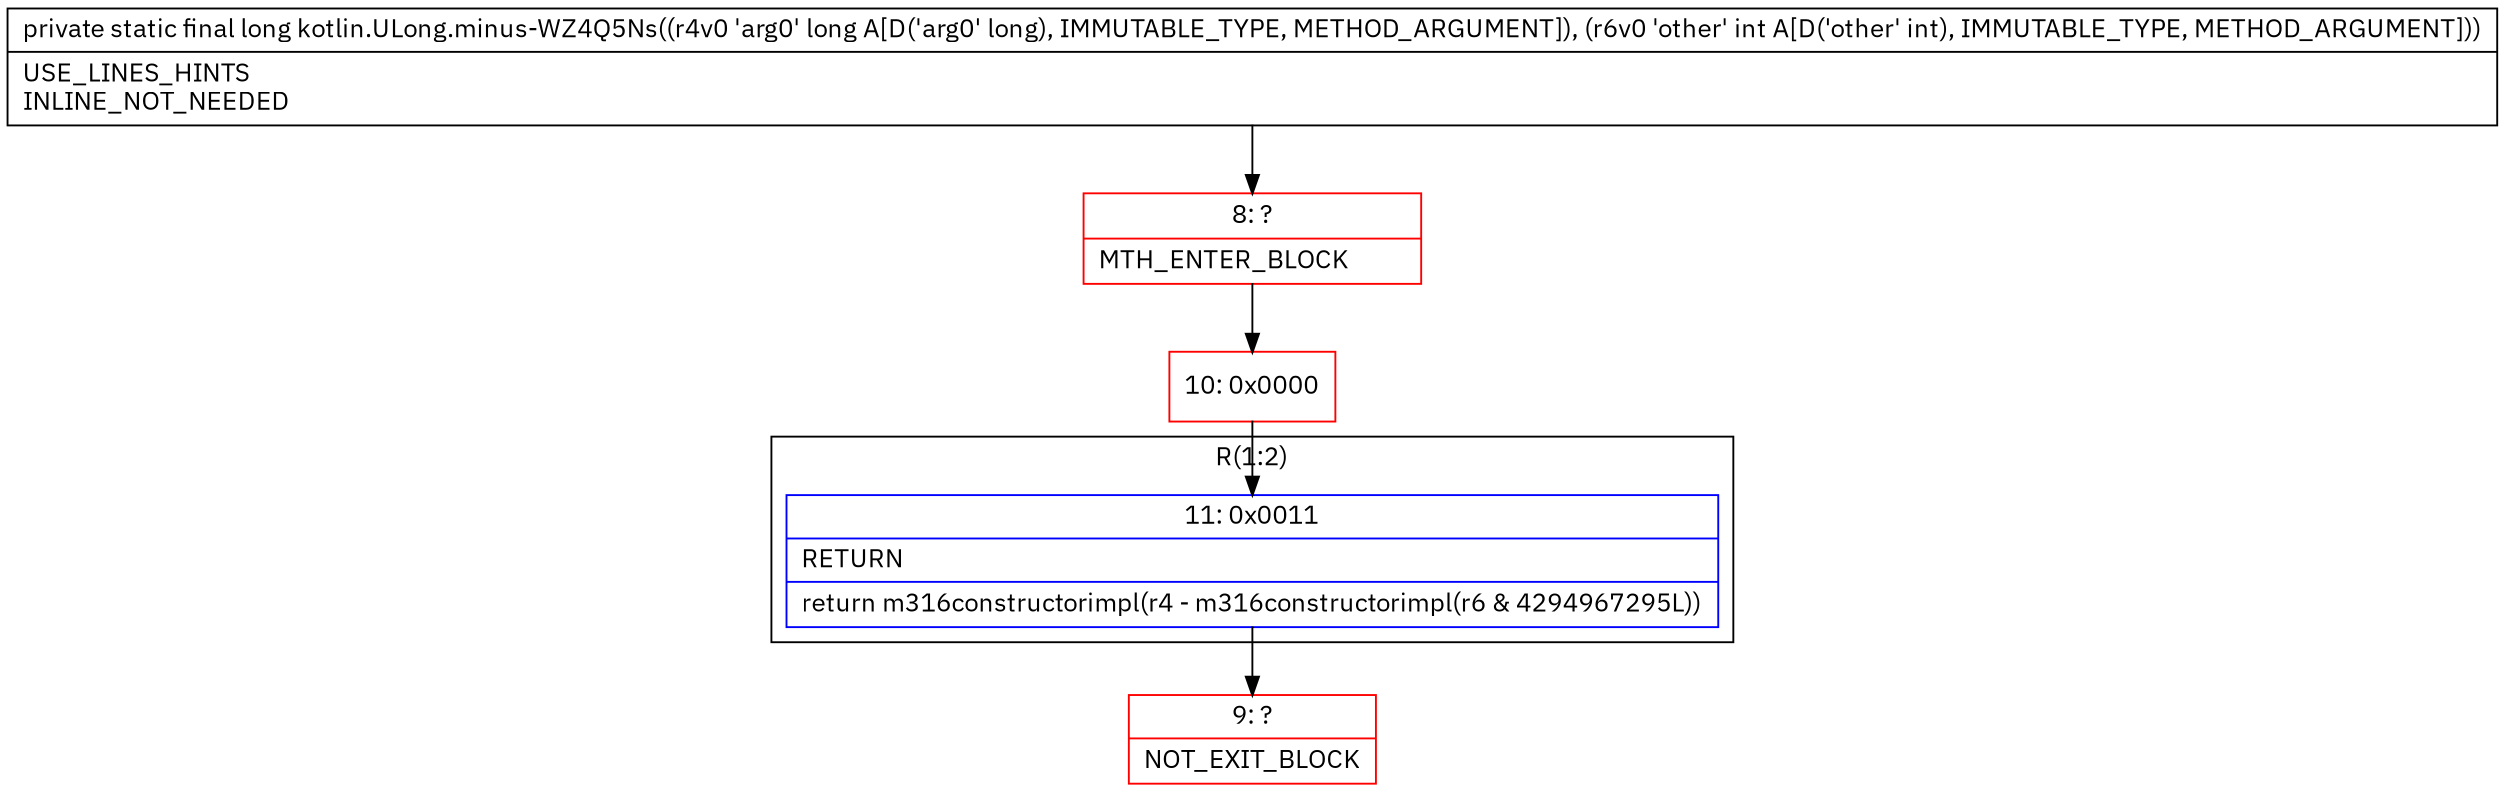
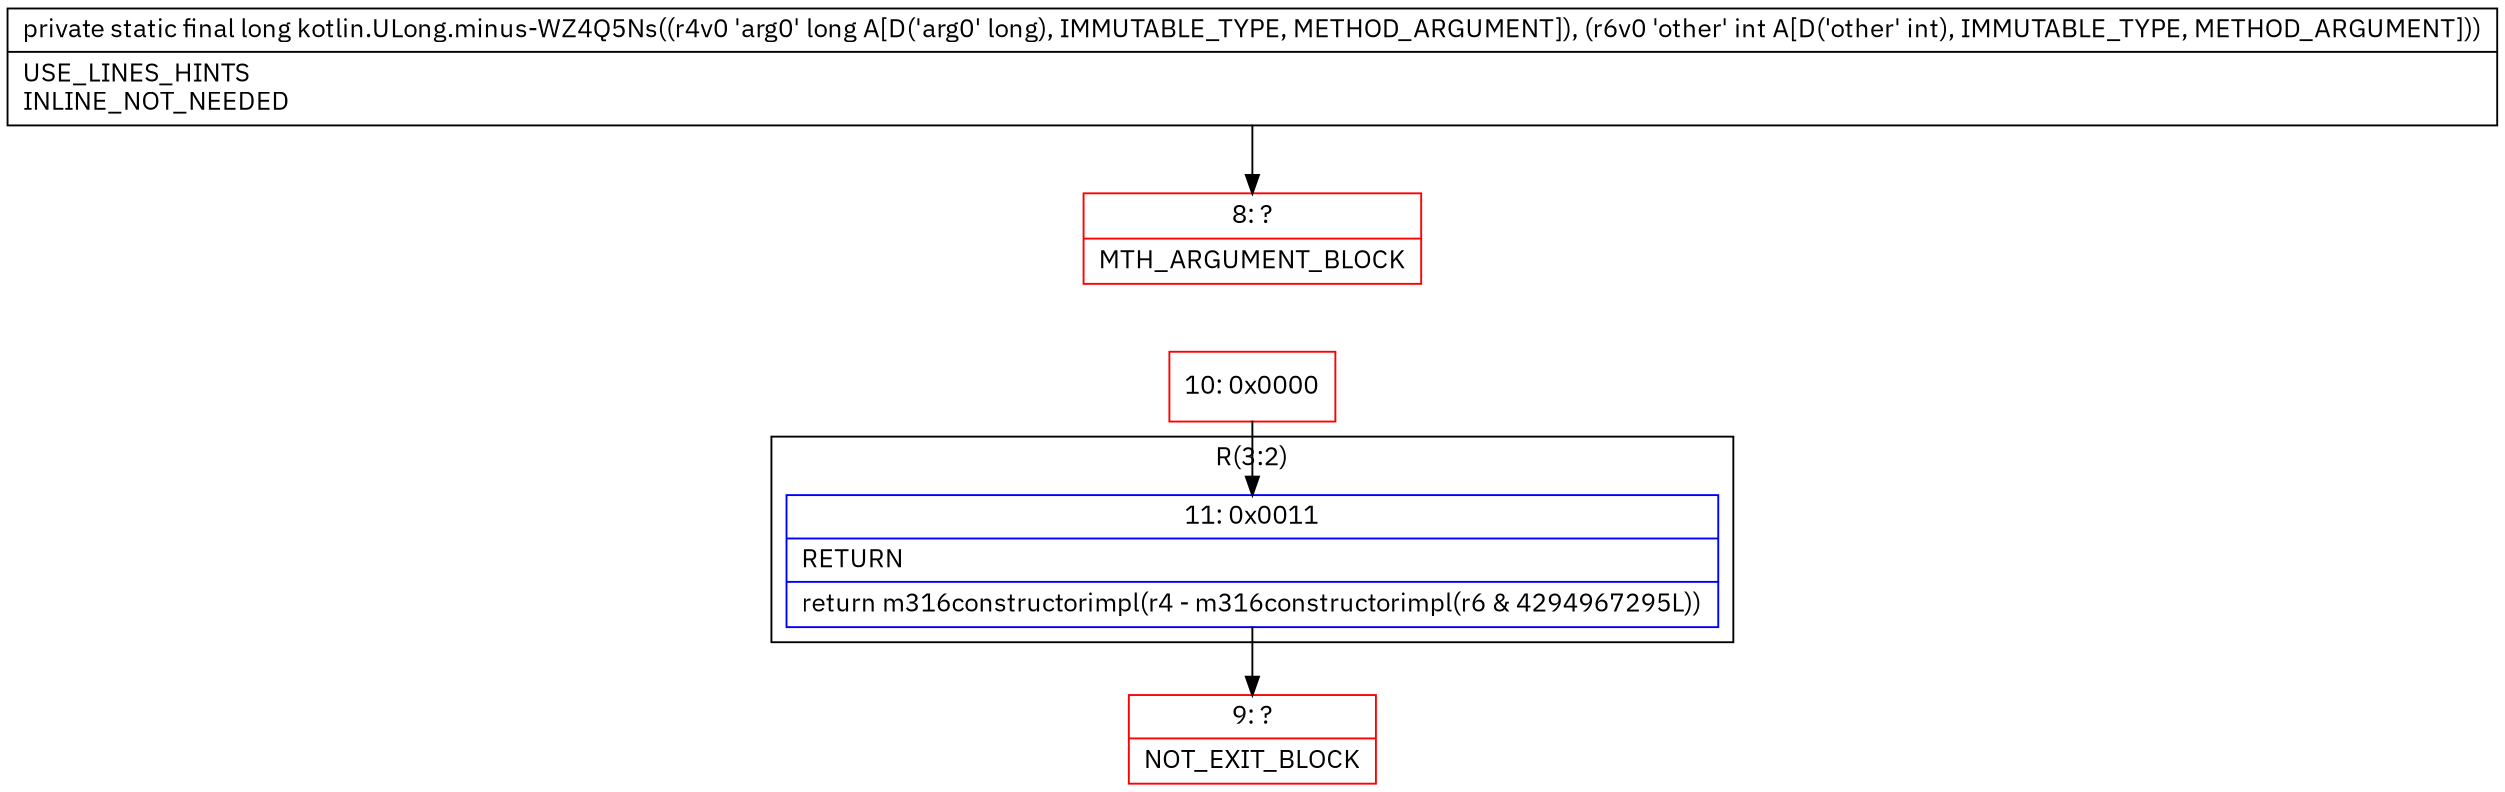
node "8: ?": text "MTH_ENTER_BLOCK" -> "MTH_ARGUMENT_BLOCK"
edge "8: ?" -> "10: 0x0000": removed
cluster "R(1:2)": label "R(1:2)" -> "R(3:2)"
